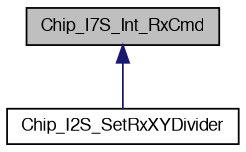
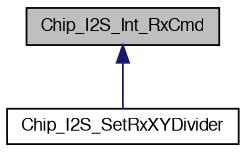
node "Chip_I7S_Int_RxCmd": label "Chip_I7S_Int_RxCmd" -> "Chip_I2S_Int_RxCmd"
